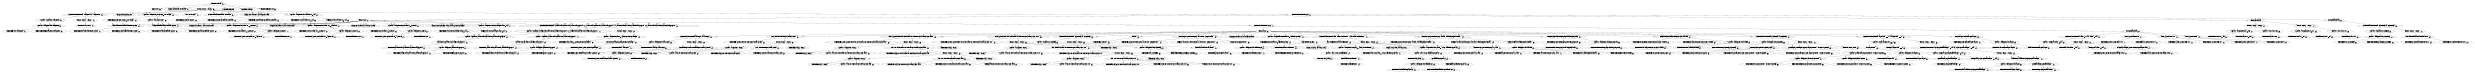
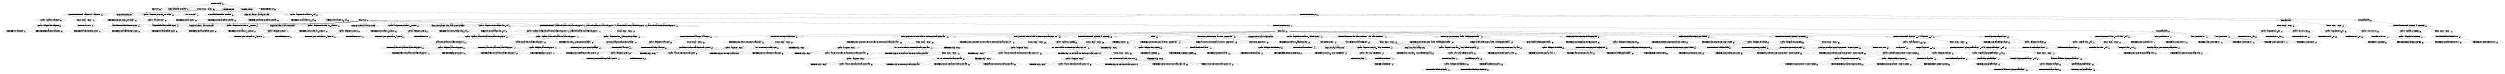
node "(IDENTIFIER,arg,String arg = (String) e.nextElement())": added
